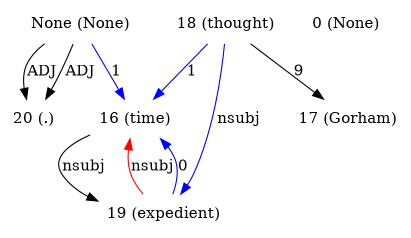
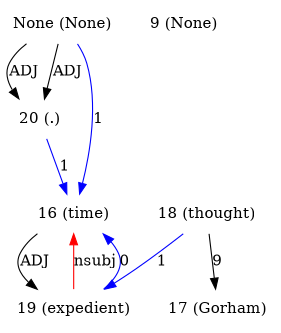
node "0 (None)": label "0 (None)" -> "9 (None)"
edge "18 (thought)" -> "16 (time)": now "20 (.)" -> "16 (time)"
edge "18 (thought)" -> "19 (expedient)": label "nsubj" -> "1"
edge "16 (time)" -> "19 (expedient)": label "nsubj" -> "ADJ"
